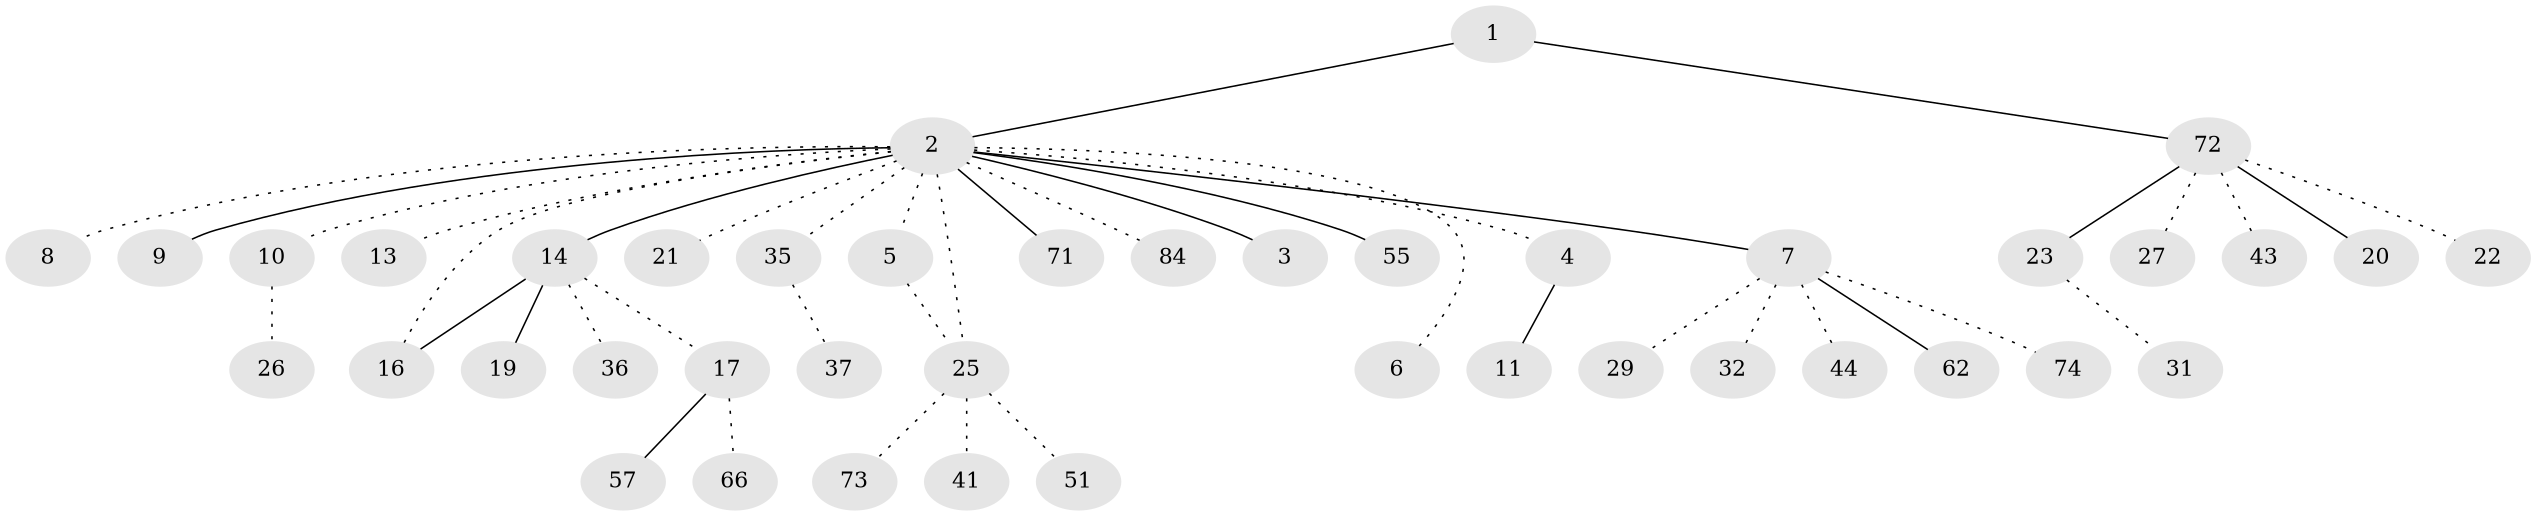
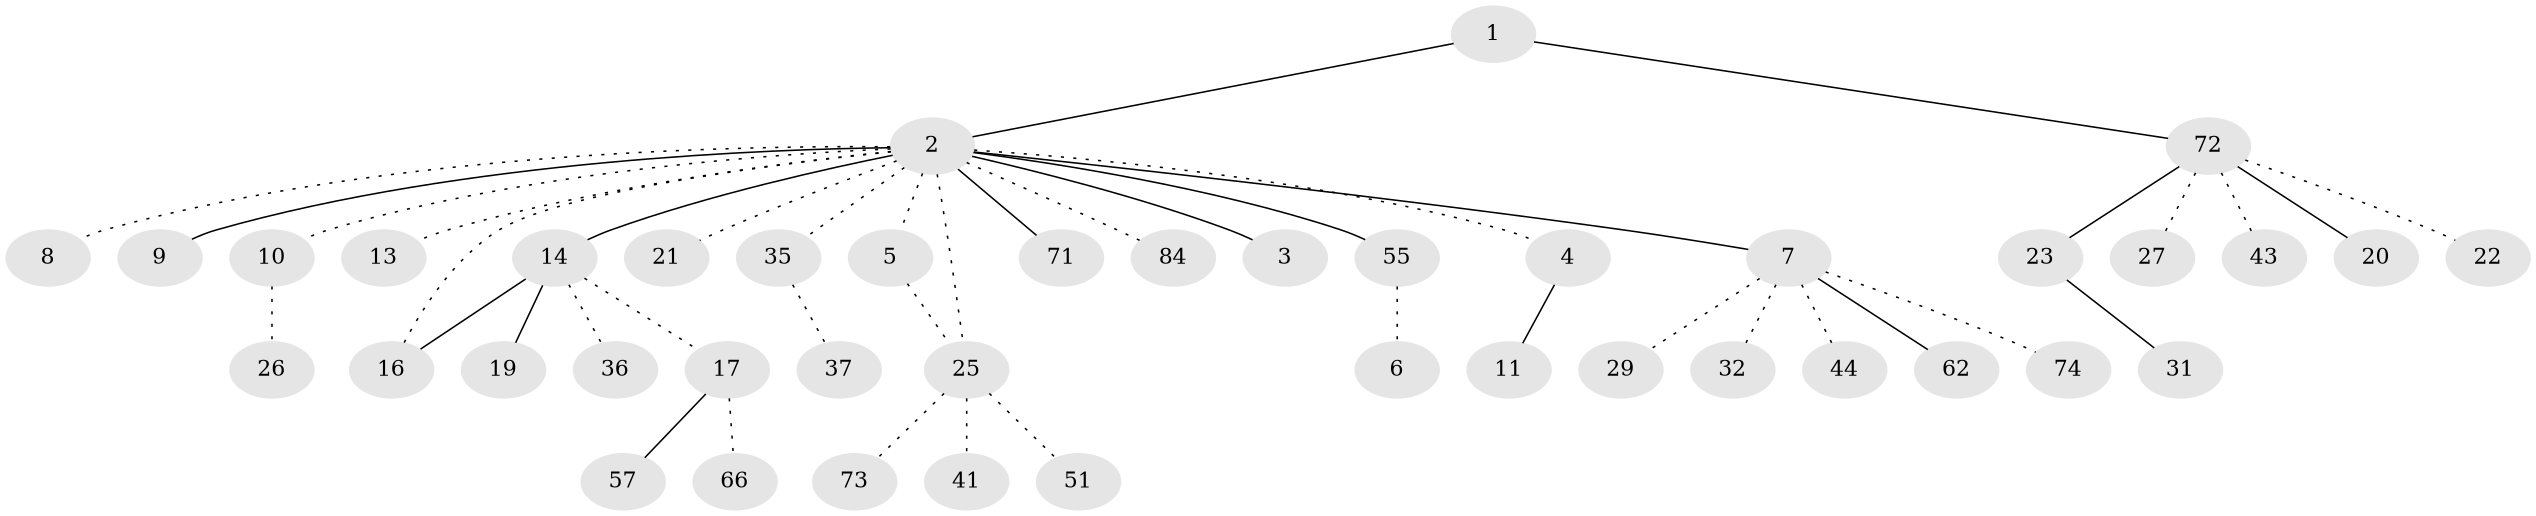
edge "2" -- "6": now "55" -- "6"
edge "23" -- "31": style dotted -> solid
